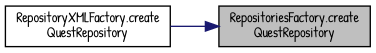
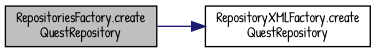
edge "RepositoryXMLFactory.create QuestRepository" -> "RepositoriesFactory.create QuestRepository": reversed
